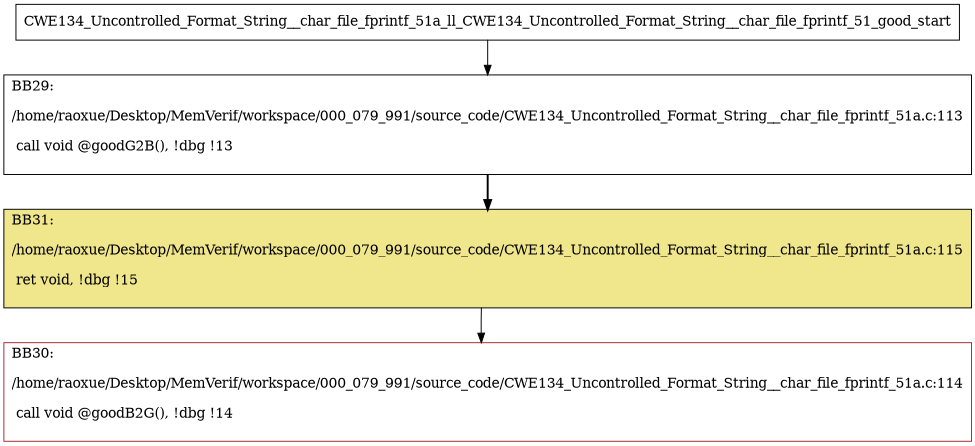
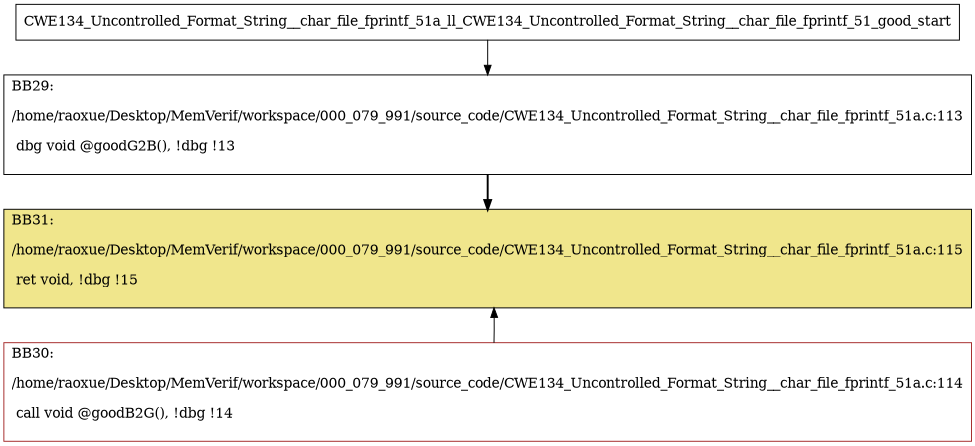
node "BB29:": text "call void @goodG2B(), !dbg !13" -> "dbg void @goodG2B(), !dbg !13"
edge "BB31:" -> "BB30:": reversed
